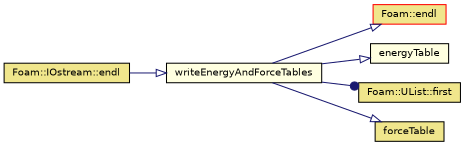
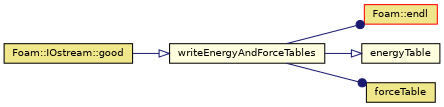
edge "writeEnergyAndForceTables" -> "Foam::endl": arrowhead onormal -> dot
node "Foam::IOstream::endl": label "Foam::IOstream::endl" -> "Foam::IOstream::good"
node "Foam::UList::first": removed
edge "writeEnergyAndForceTables" -> "forceTable": arrowhead onormal -> dot
